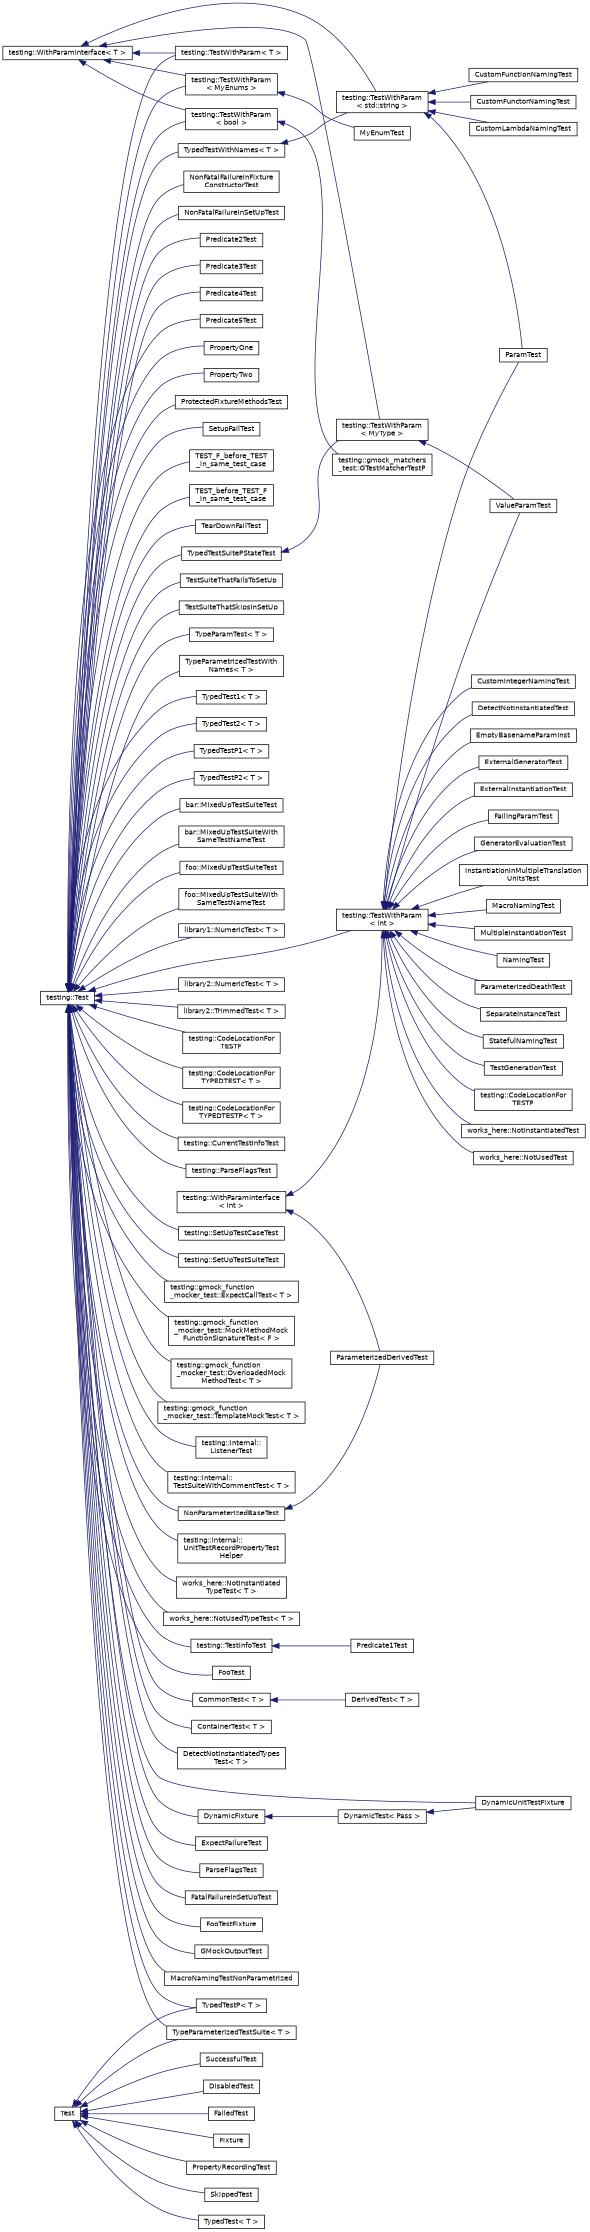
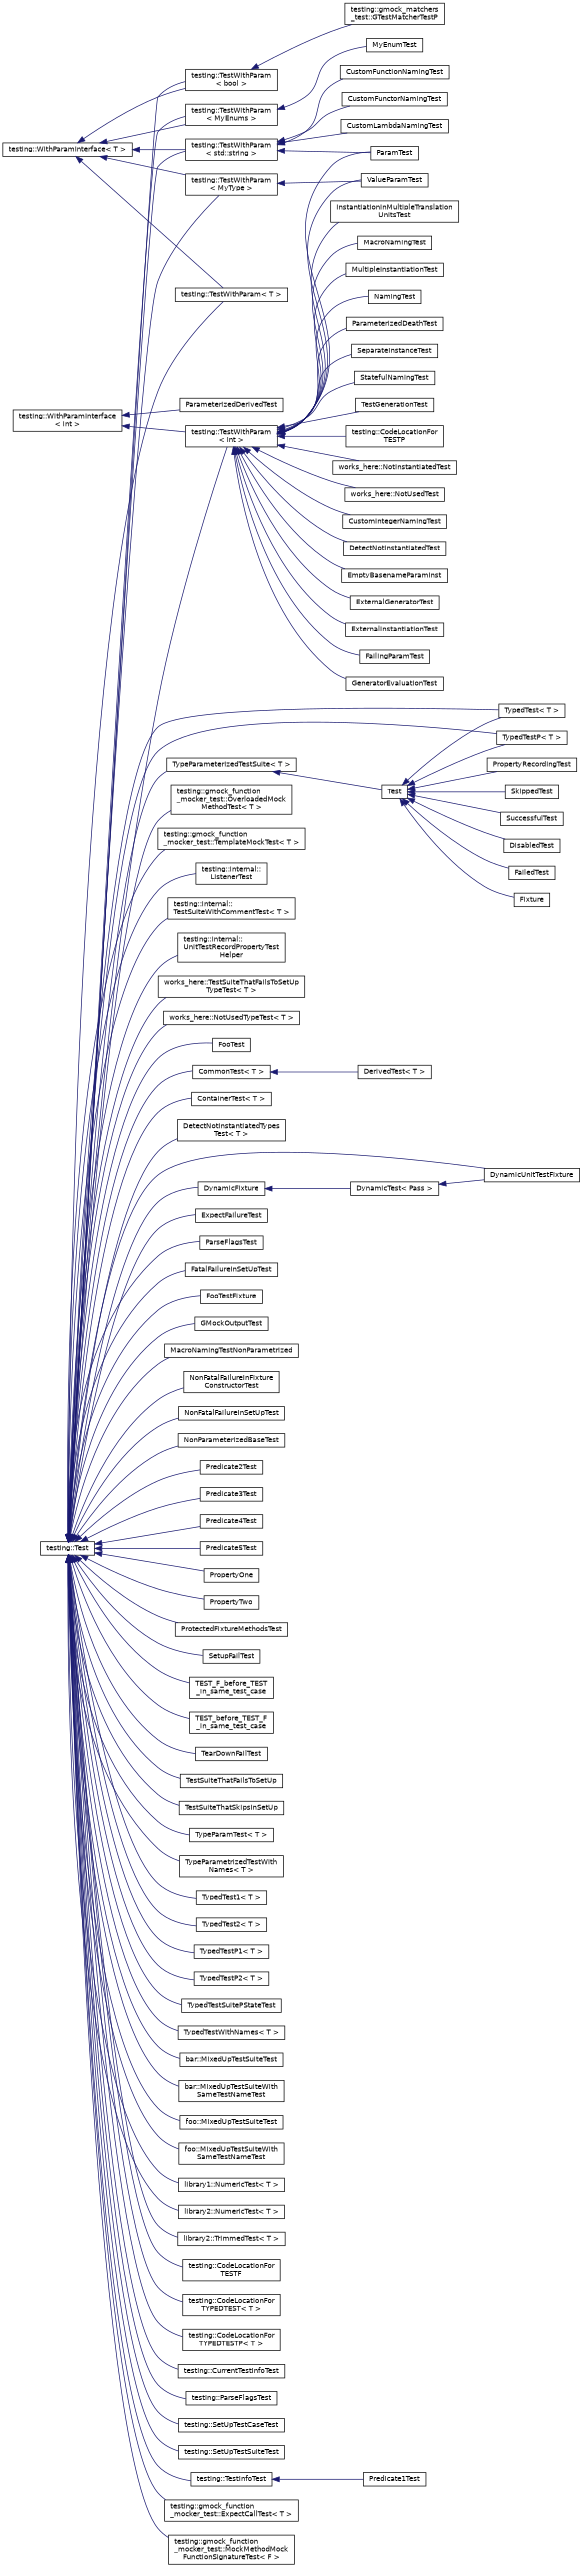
edge "testing::TestWithParam < std::string >" -> "TypedTestWithNames< T >": now "testing::TestWithParam < std::string >" -> "testing::Test"
edge "testing::TestWithParam < MyType >" -> "TypedTestSuitePStateTest": now "testing::TestWithParam < MyType >" -> "testing::Test"
edge "TypedTest< T >" -> "testing::Test": added
edge "ParameterizedDerivedTest" -> "NonParameterizedBaseTest": removed
node "works_here::NotInstantiated TypeTest< T >": label "works_here::NotInstantiated TypeTest< T >" -> "works_here::TestSuiteThatFailsToSetUp TypeTest< T >"
edge "TypeParameterizedTestSuite< T >" -> "Test": reversed
